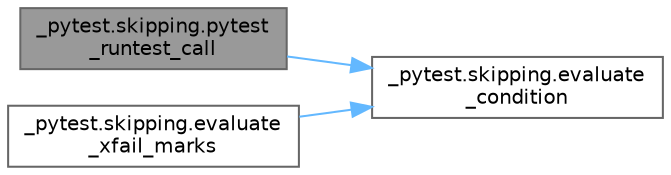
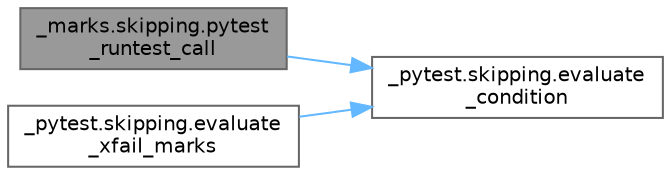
node "_pytest.skipping.pytest _runtest_call": label "_pytest.skipping.pytest _runtest_call" -> "_marks.skipping.pytest _runtest_call"
